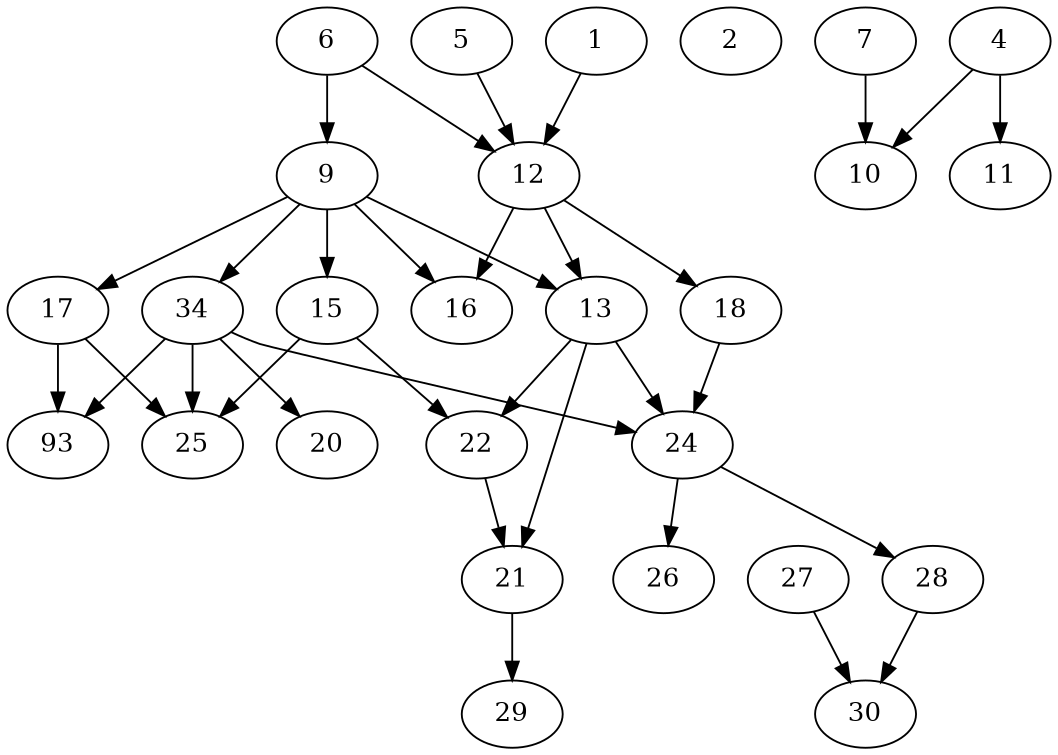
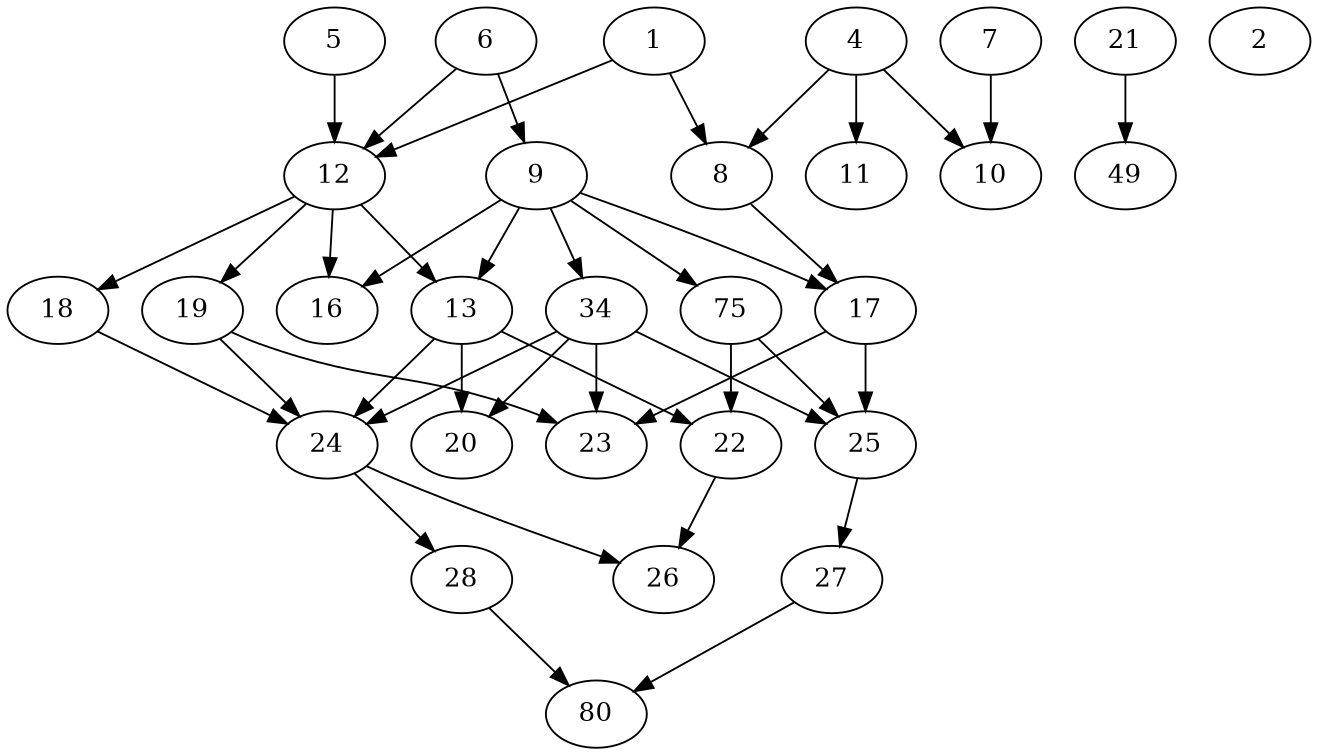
node "8": added
node "19": added
node "15": label "15" -> "75"
edge "13" -> "21": now "13" -> "20"
node "93": label "93" -> "23"
edge "22" -> "21": now "22" -> "26"
edge "25" -> "27": added
node "29": label "29" -> "49"
node "30": label "30" -> "80"
